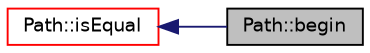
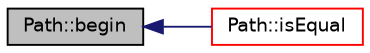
edge "Path::begin" -> "Path::isEqual": reversed
